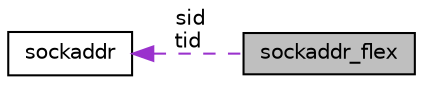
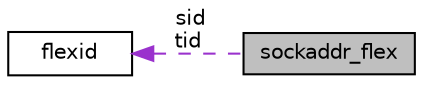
node "sockaddr": label "sockaddr" -> "flexid"
